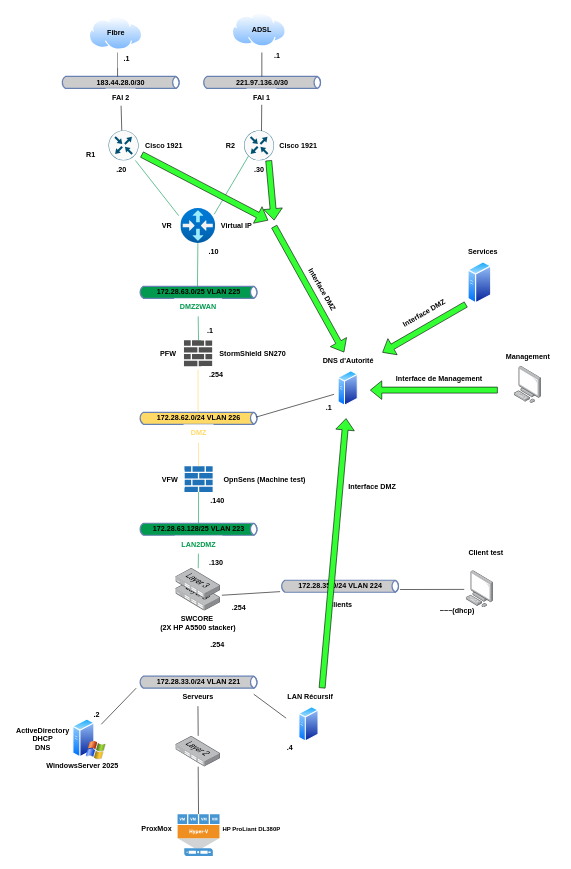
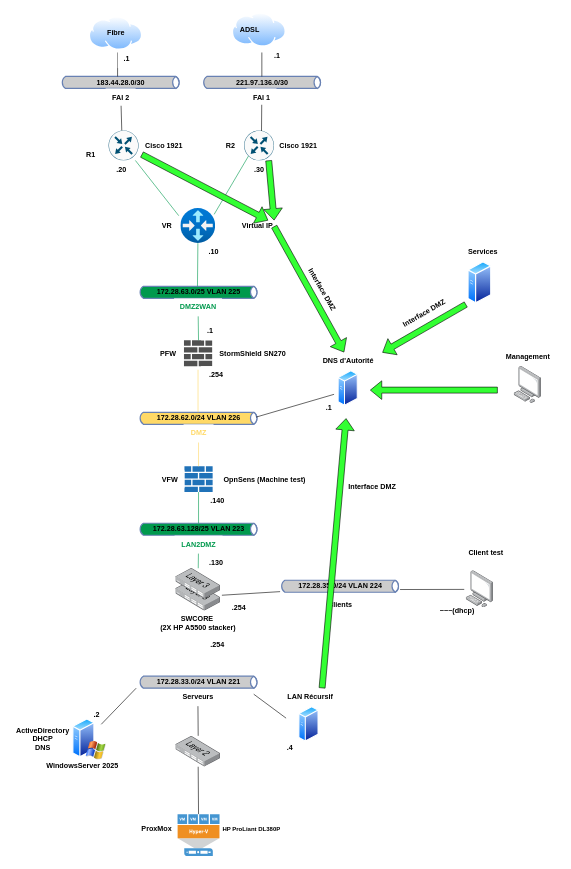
node "ADSL": moved (261, 30) -> (249, 30)
node "Virtual IP": moved (236, 226) -> (257, 226)
node "Interface de Management": removed
